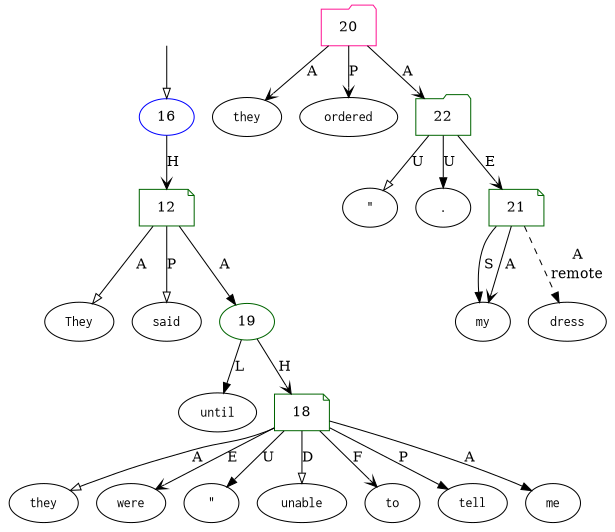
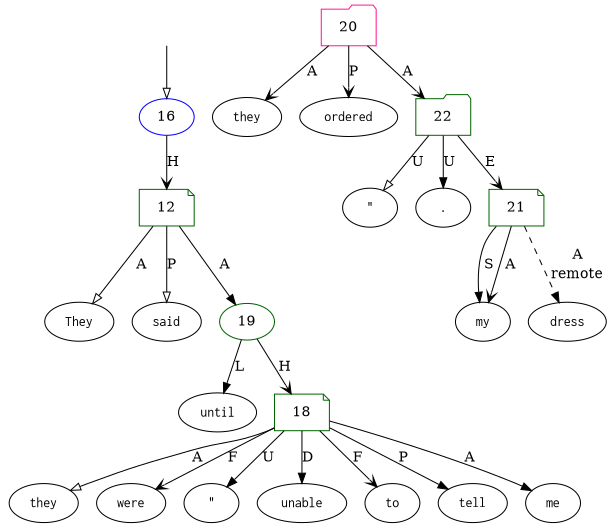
edge "18" -> "unable": arrowhead onormal -> normal
edge "18" -> "were": label "E" -> "F"
